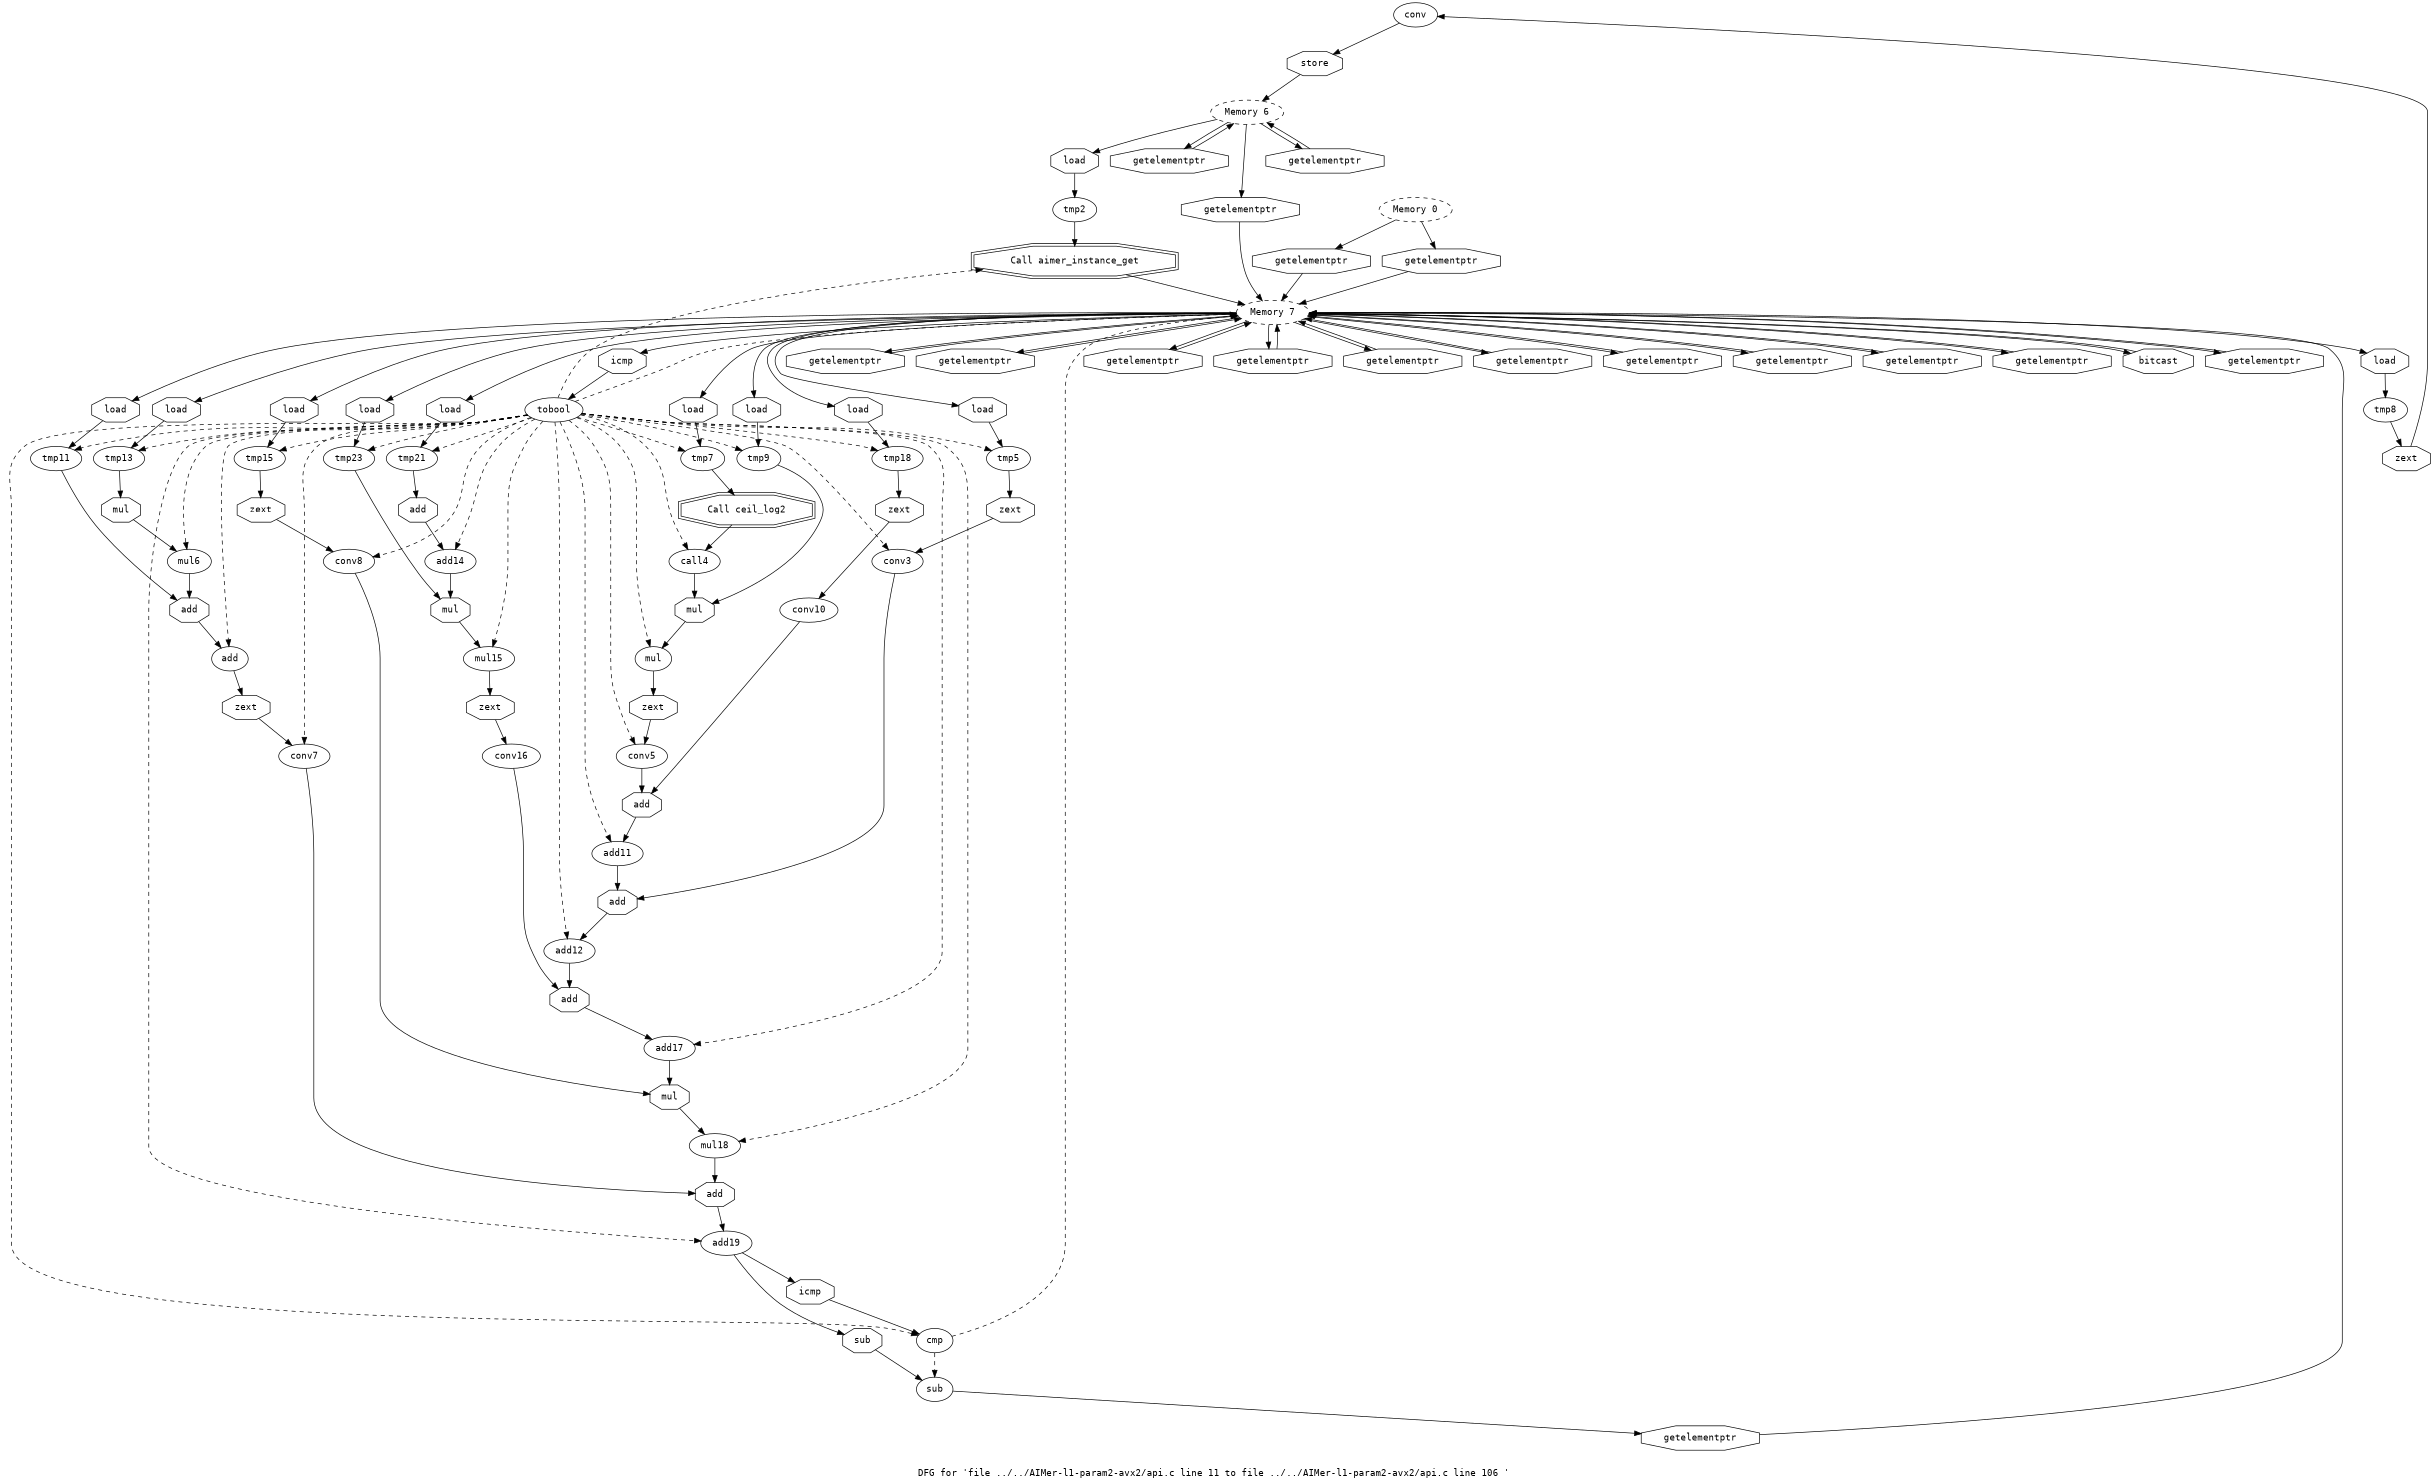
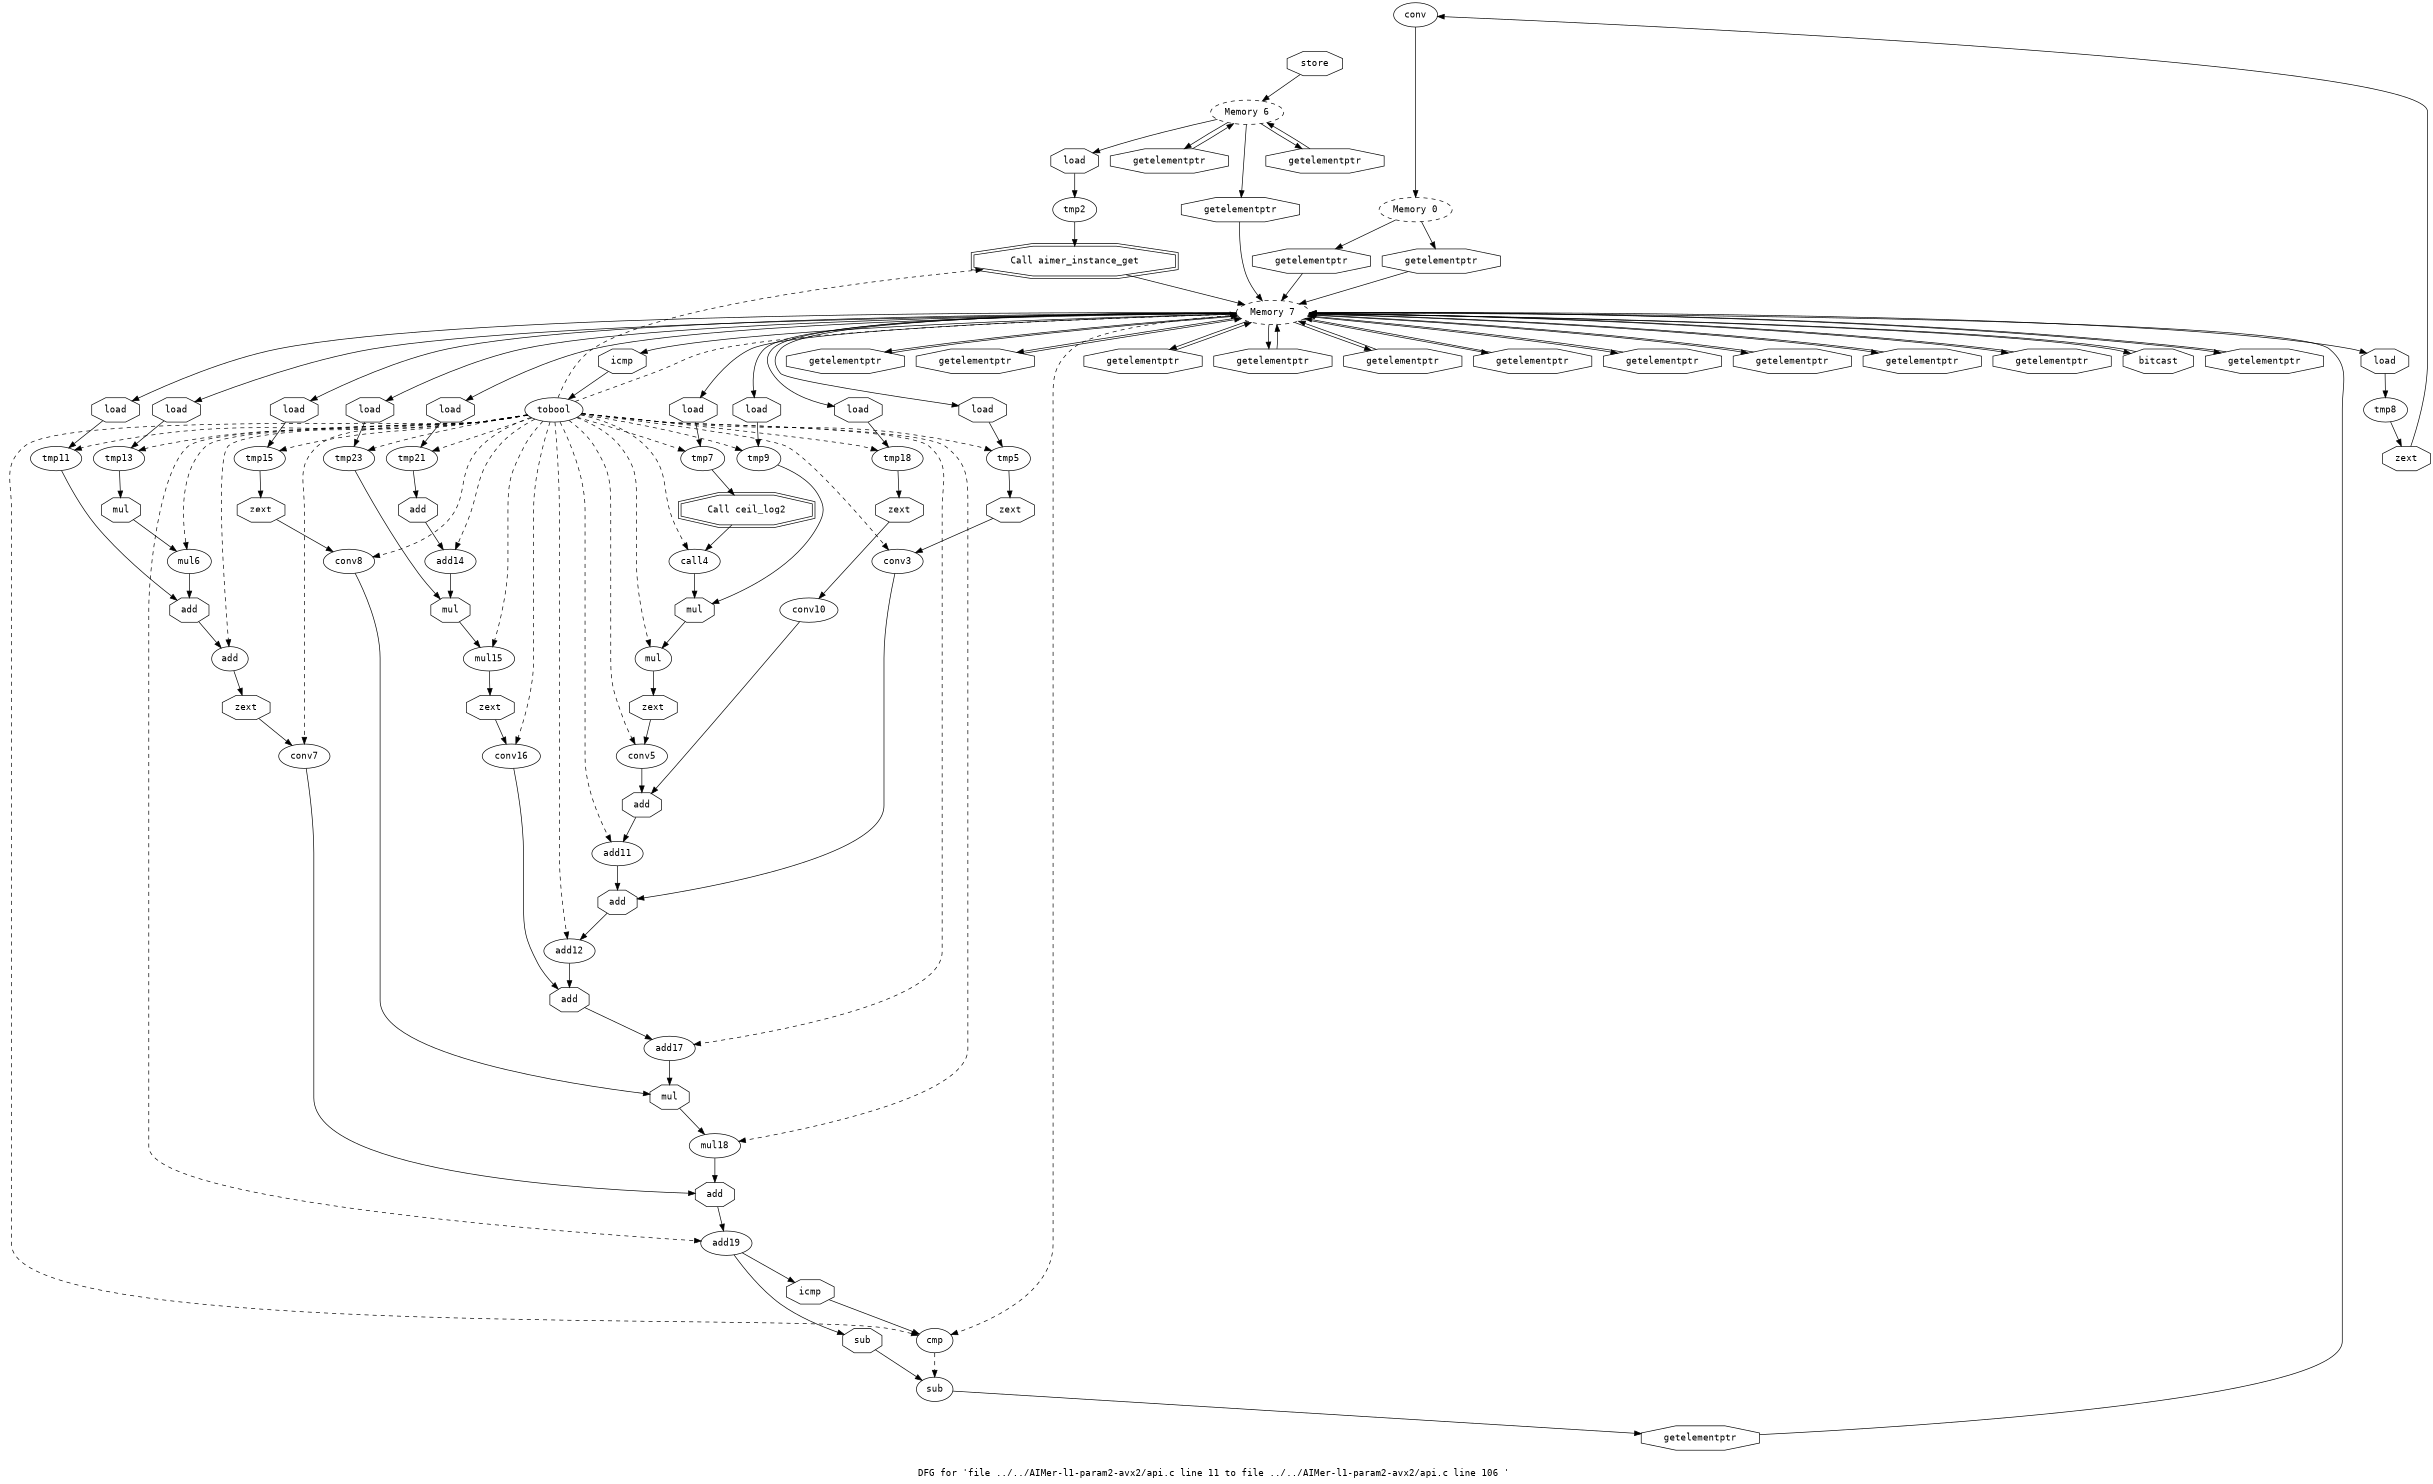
edge "conv" -> "store": now "conv" -> "Memory 0"
edge "tobool" -> "conv16": added
edge "cmp" -> "Memory 7": reversed
